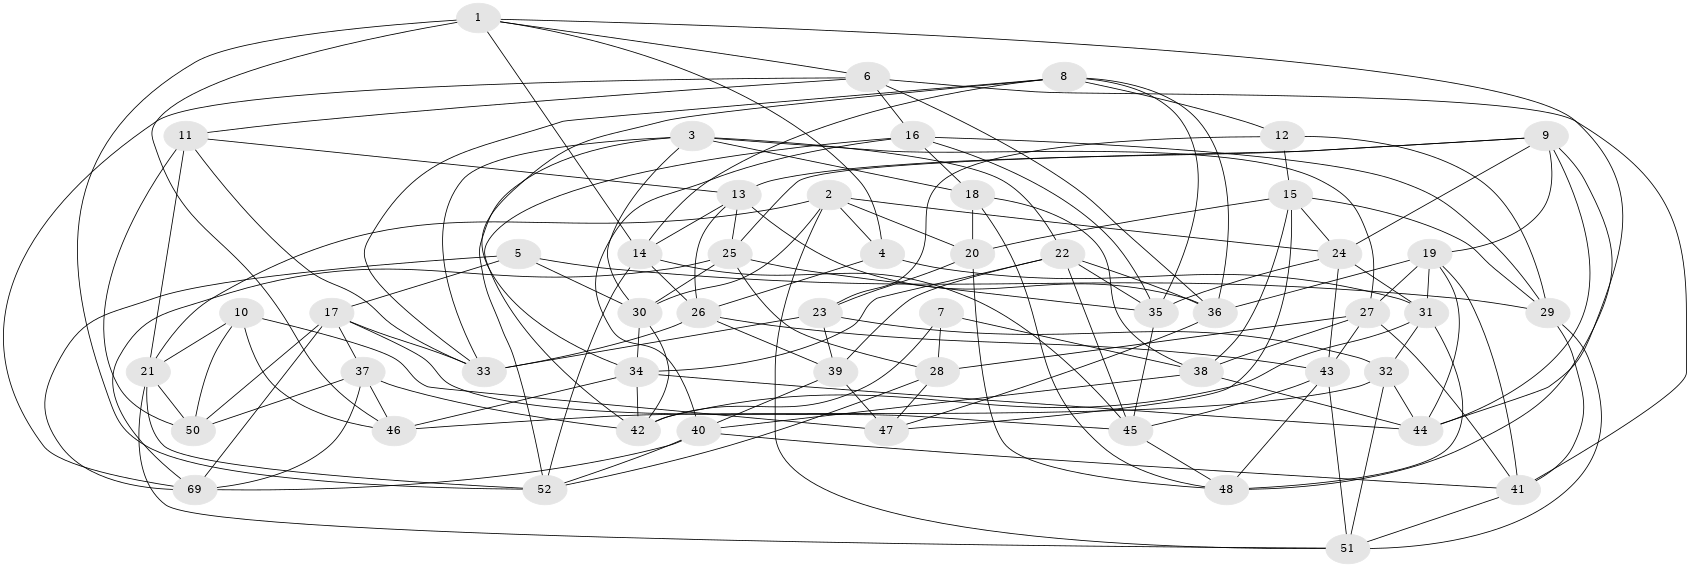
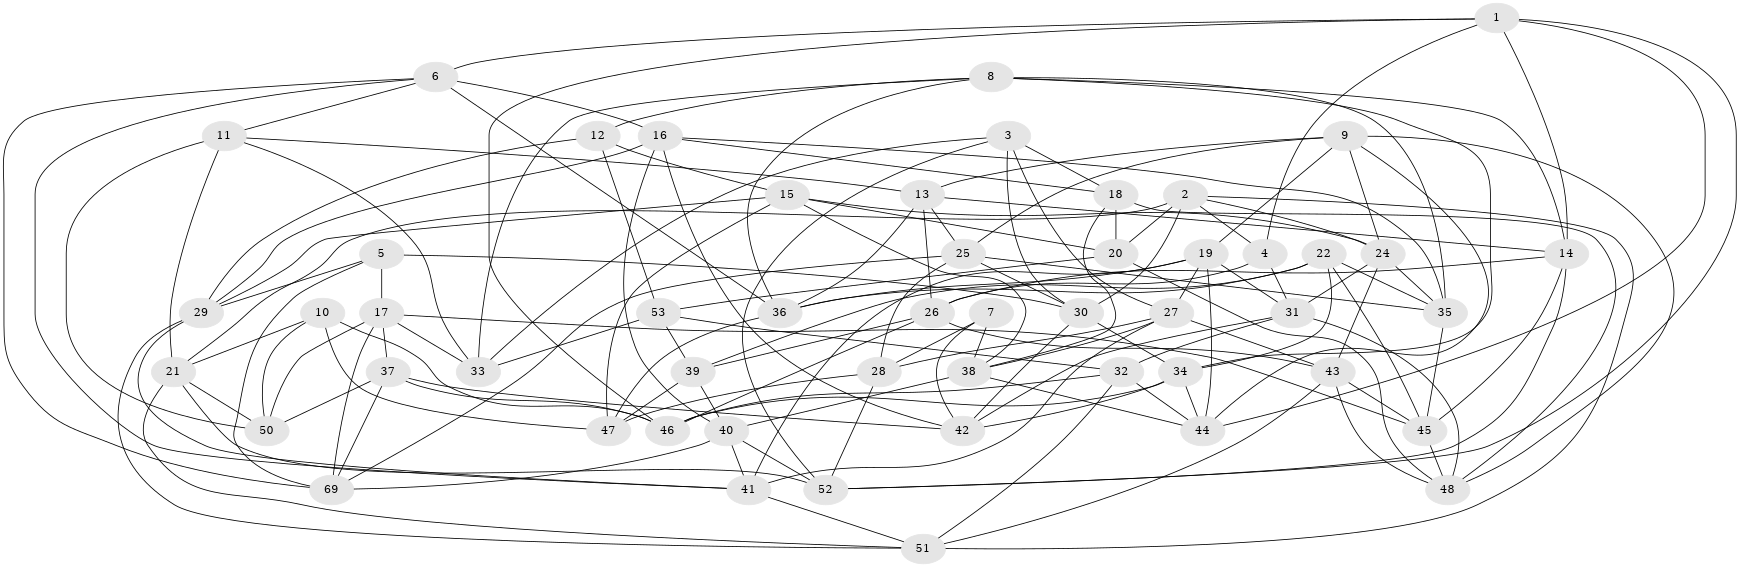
edge "3" -- "22": removed
node "23": label "23" -> "53"
edge "26" -- "33": now "26" -- "46"
